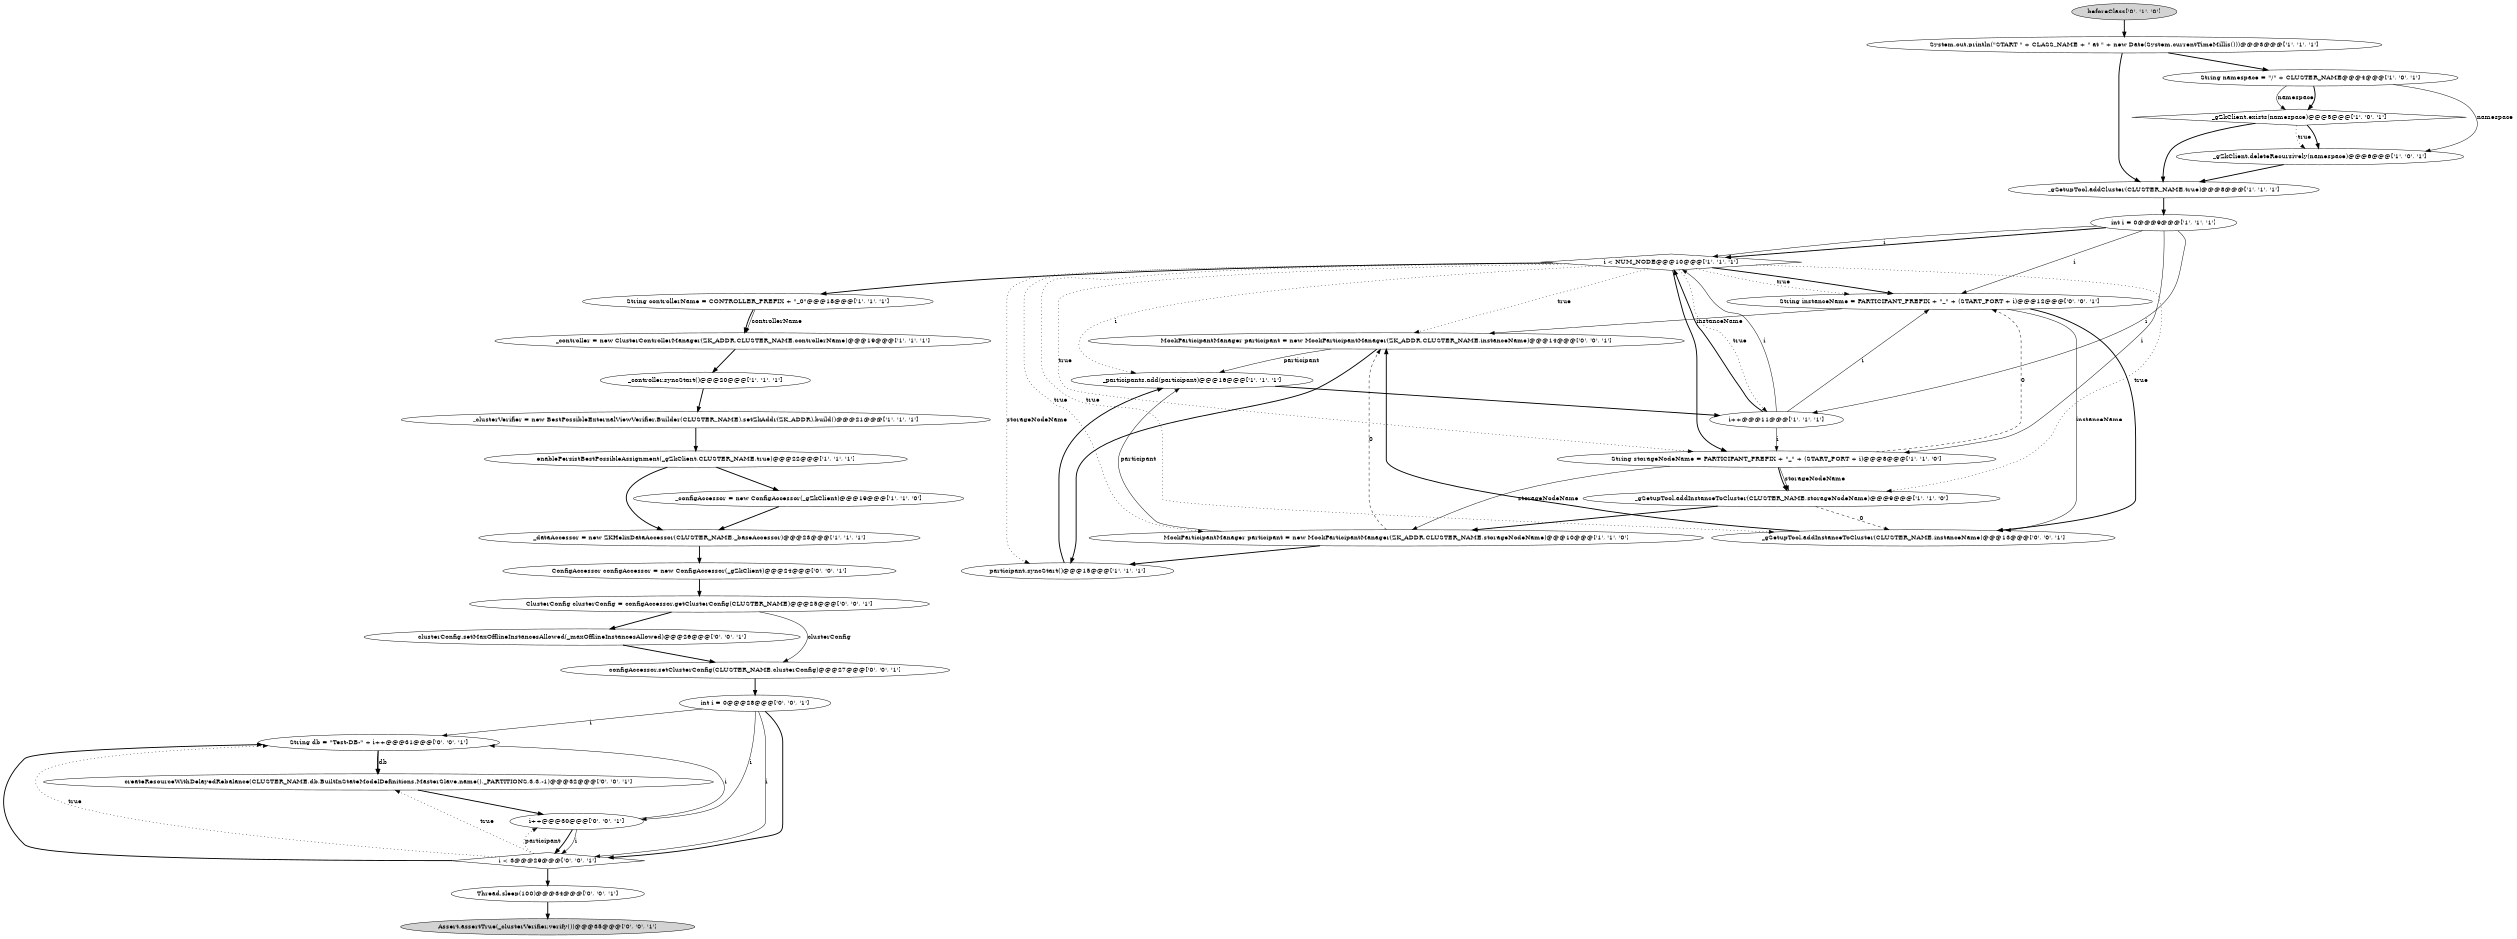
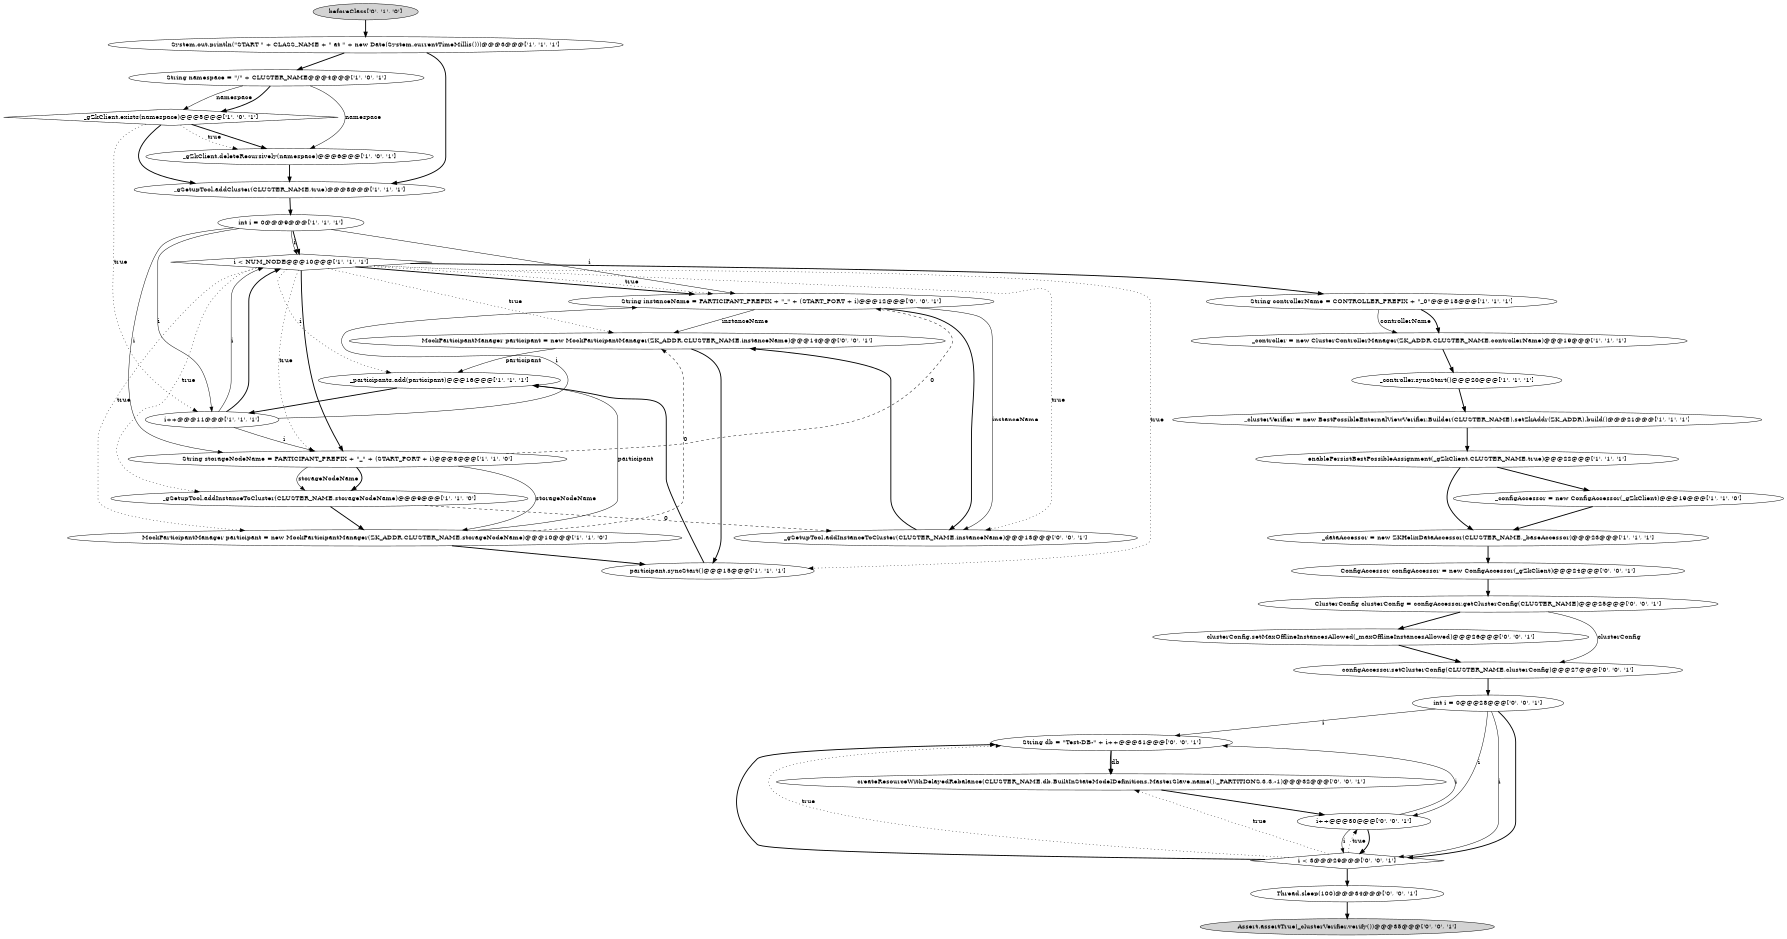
edge "i < NUM_NODE@@@10@@@['1', '1', '1']" -> "i++@@@11@@@['1', '1', '1']": now "_gZkClient.exists(namespace)@@@5@@@['1', '0', '1']" -> "i++@@@11@@@['1', '1', '1']"
edge "i < NUM_NODE@@@10@@@['1', '1', '1']" -> "participant.syncStart()@@@15@@@['1', '1', '1']": label "storageNodeName" -> "true"
edge "i < 3@@@29@@@['0', '0', '1']" -> "i++@@@30@@@['0', '0', '1']": label "participant" -> "true"
